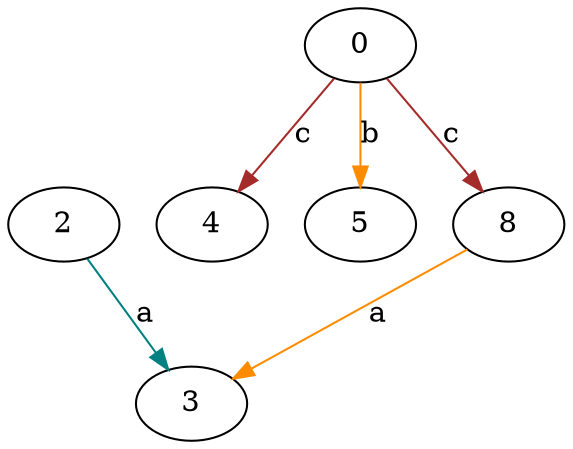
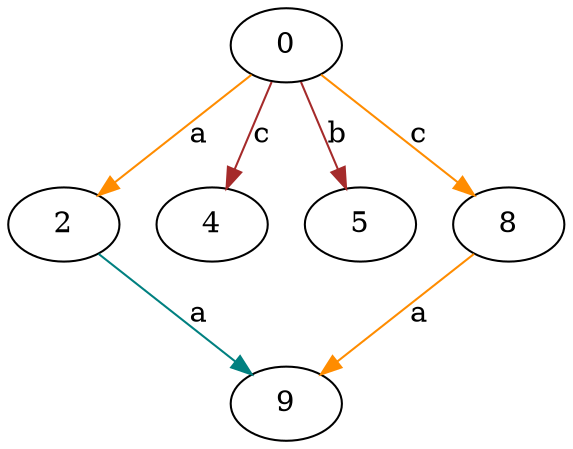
edge "0" -> "5": color darkorange -> brown
edge "0" -> "8": color brown -> darkorange
edge "0" -> "2": added, label "a"
node "3": label "3" -> "9"
